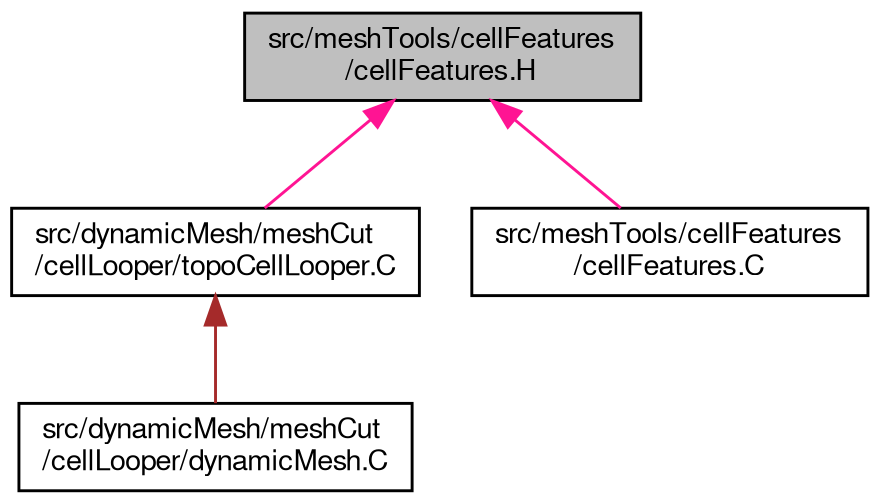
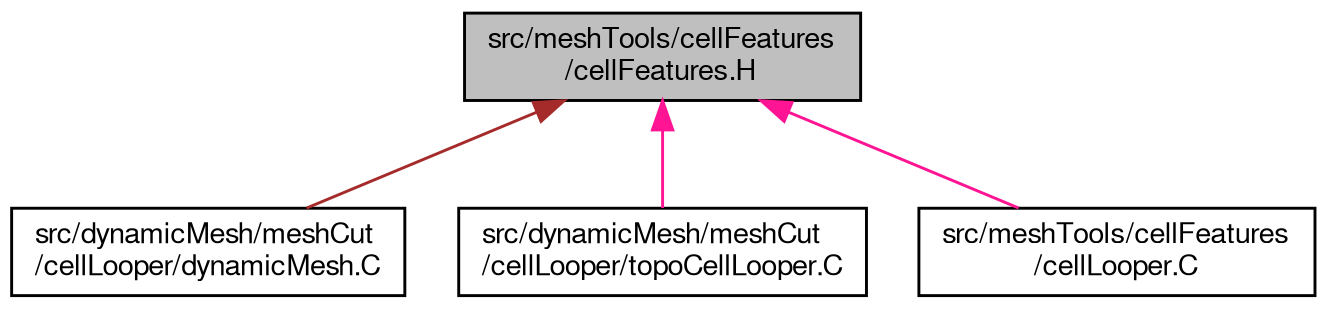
node "src/meshTools/cellFeatures /cellFeatures.C": label "src/meshTools/cellFeatures /cellFeatures.C" -> "src/meshTools/cellFeatures /cellLooper.C"
edge "src/dynamicMesh/meshCut /cellLooper/dynamicMesh.C" -> "src/dynamicMesh/meshCut /cellLooper/topoCellLooper.C": now "src/dynamicMesh/meshCut /cellLooper/dynamicMesh.C" -> "src/meshTools/cellFeatures /cellFeatures.H"
